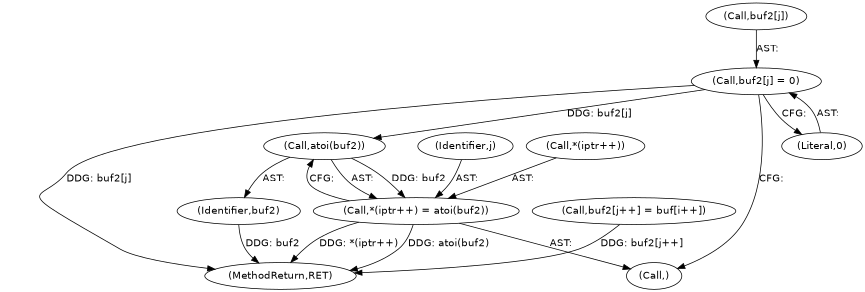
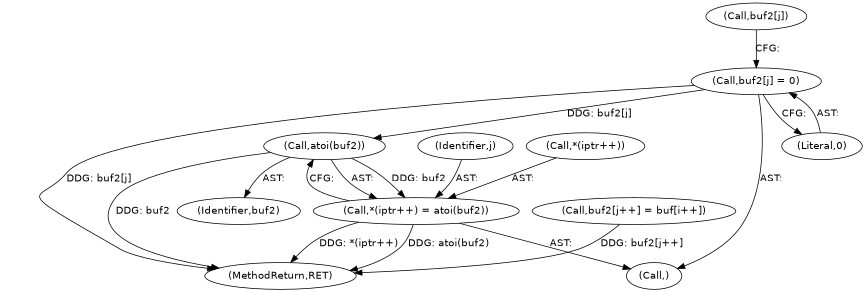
edge "(Call,buf2[j])" -> "(Call,buf2[j] = 0)": label "AST: " -> "CFG: "
edge "(Call,buf2[j] = 0)" -> "(Call,)": label "CFG: " -> "AST: "
edge "(Identifier,buf2)" -> "(MethodReturn,RET)": now "(Call,atoi(buf2))" -> "(MethodReturn,RET)"
